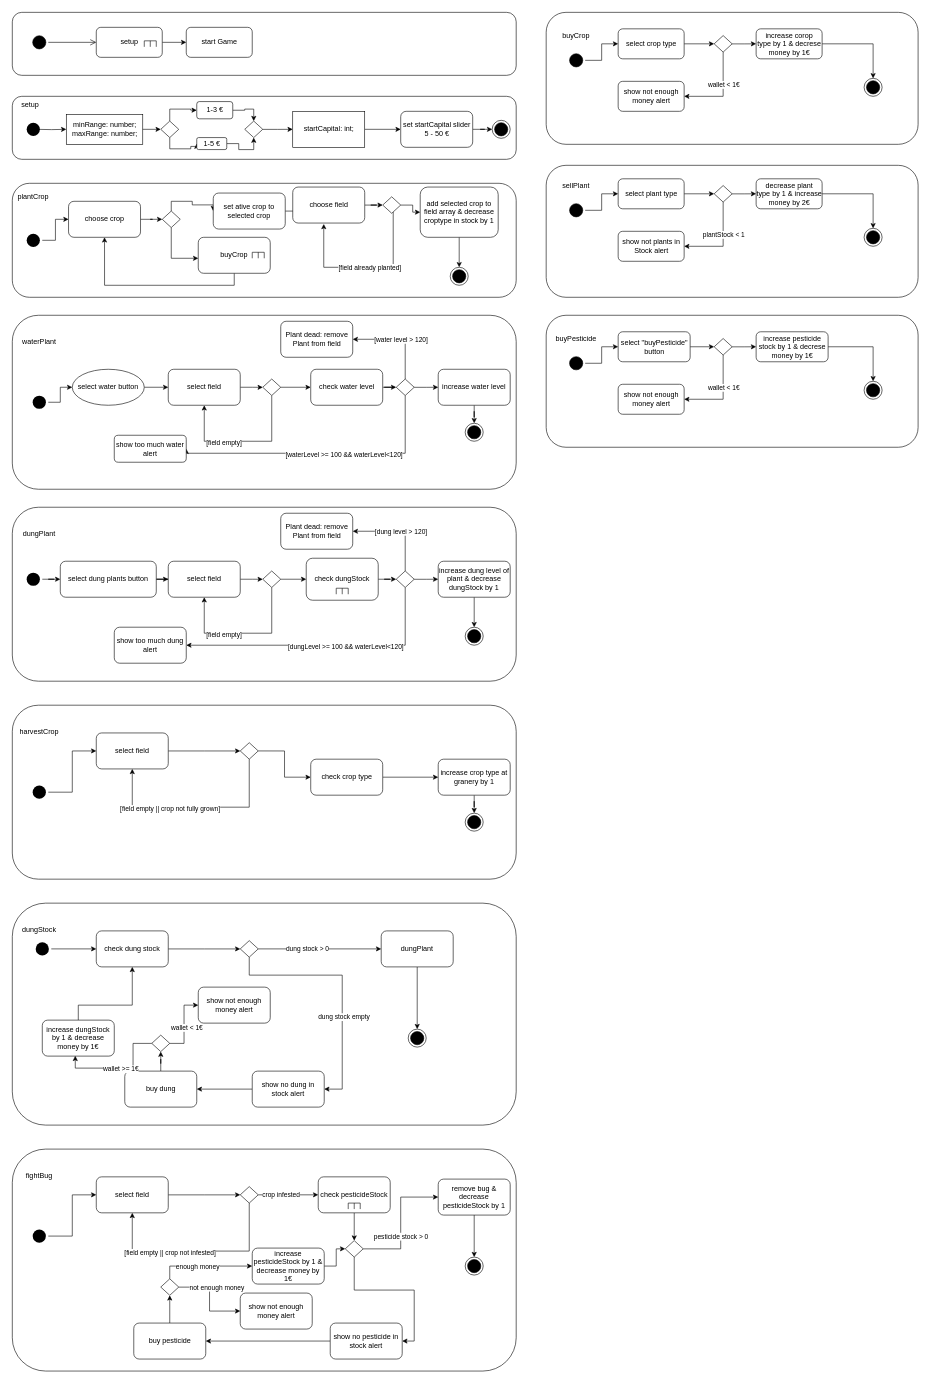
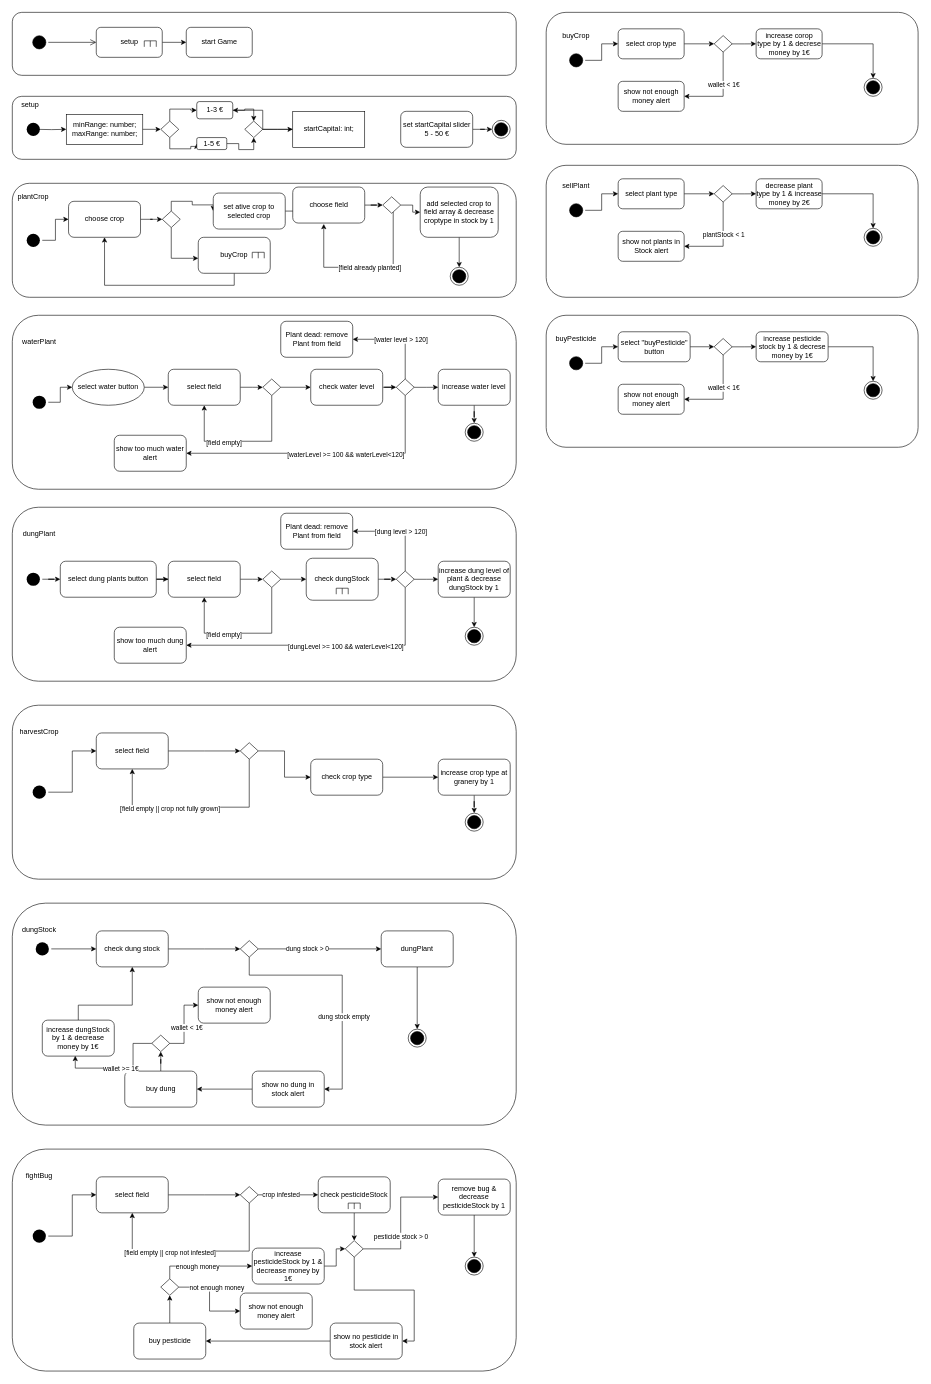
edge "startCapital: int;" -> "set startCapital slider 5 - 50 €": now "startCapital: int;" -> "1-3 €"
node "show too much water alert": size 72x27 -> 72x36
